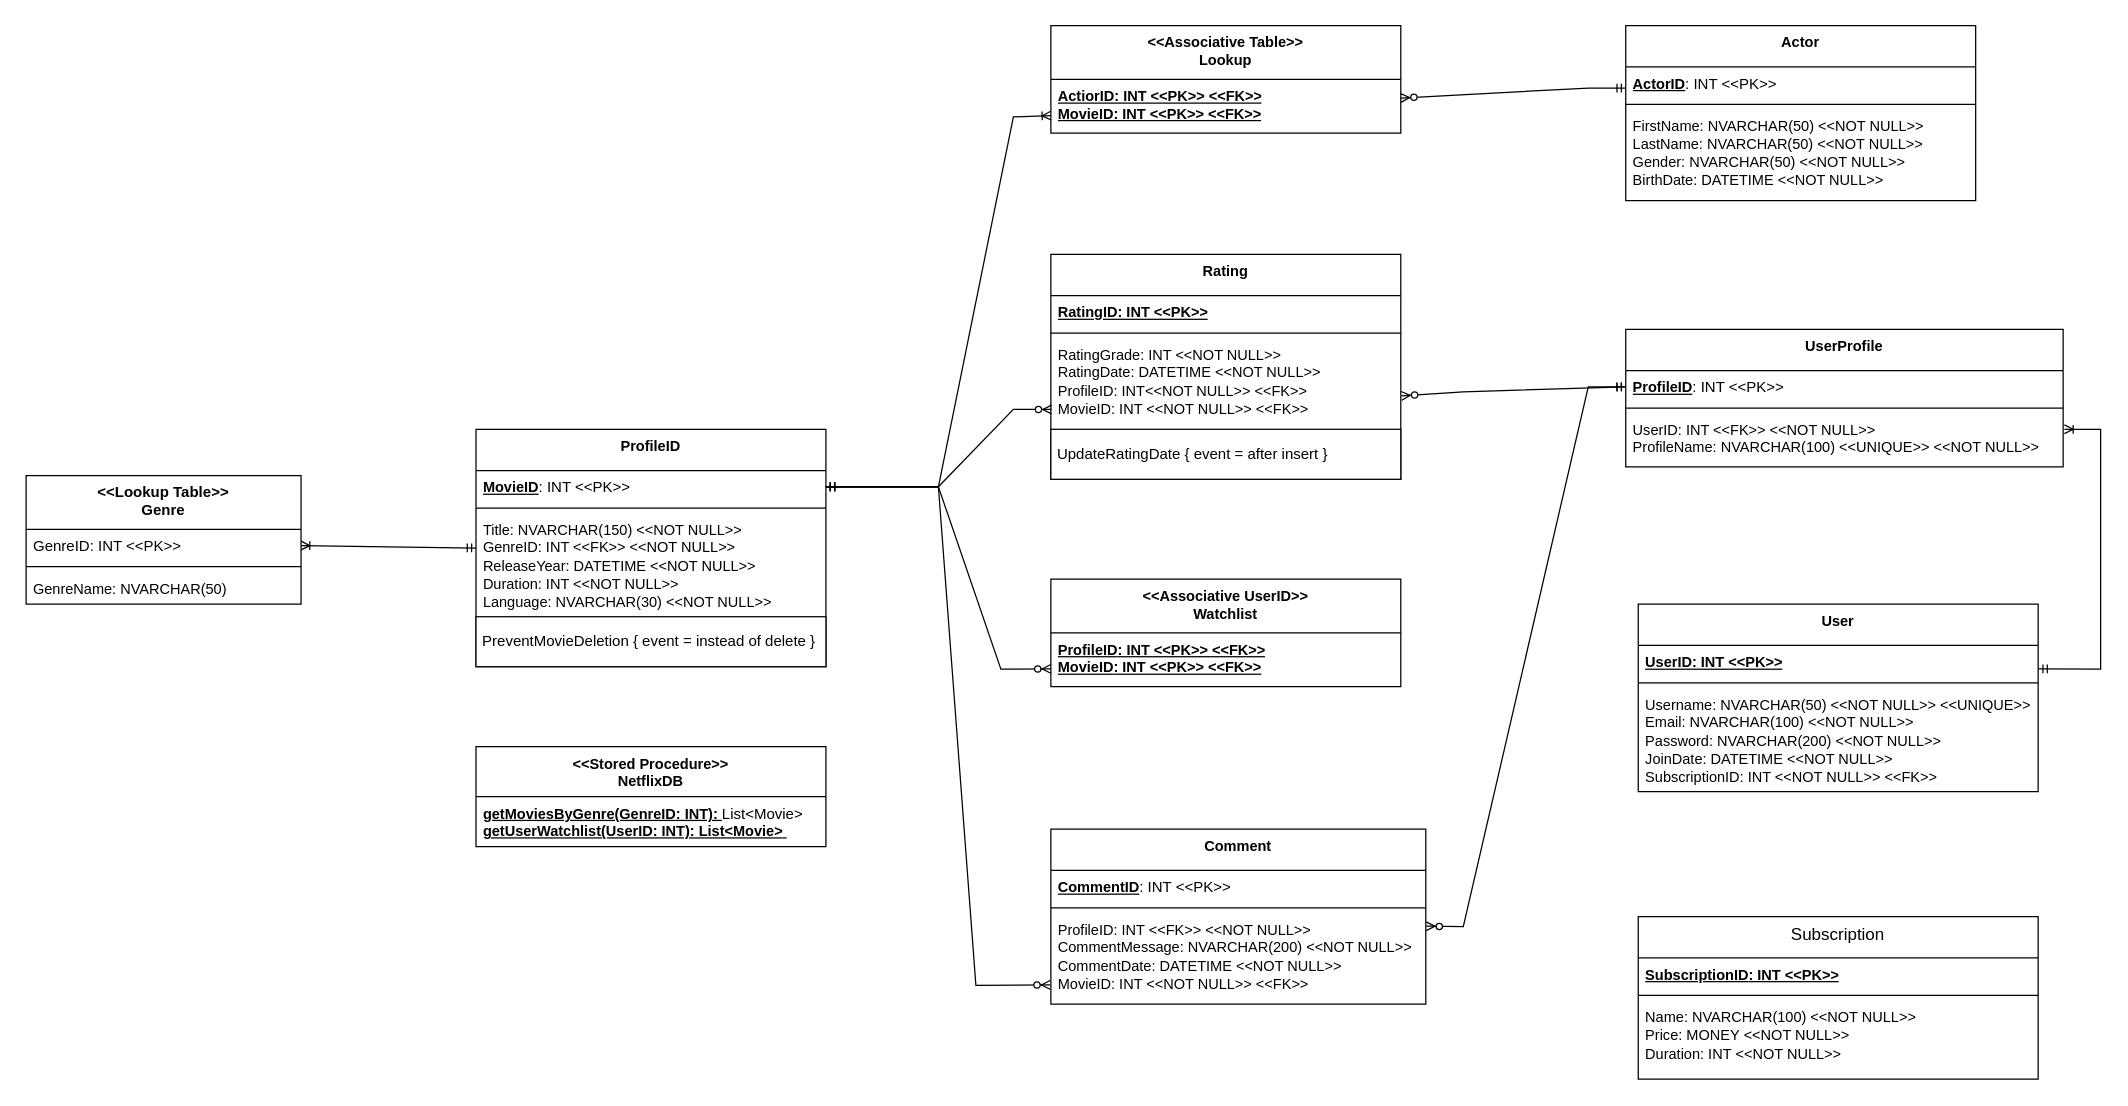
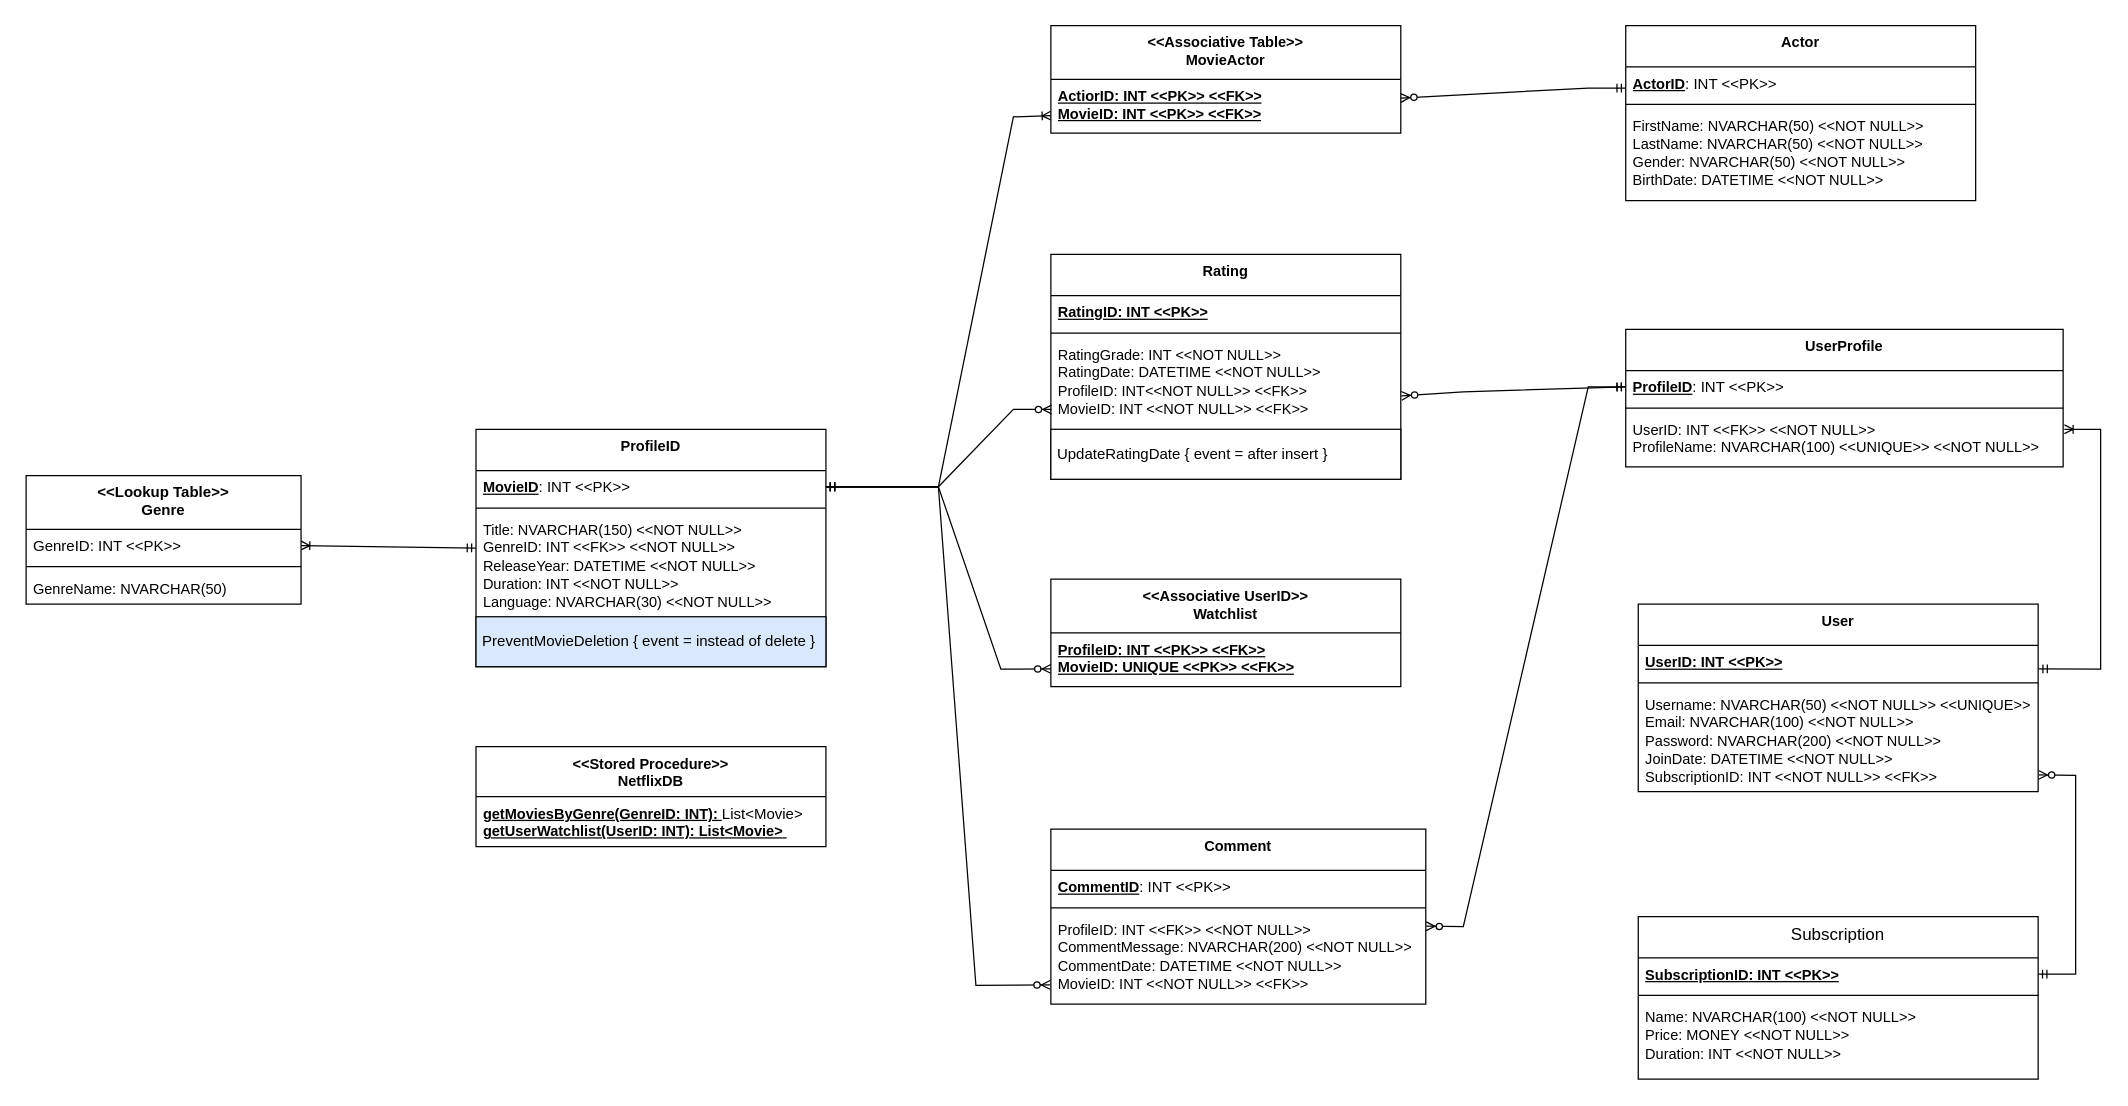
node "<<Associative Table>> Lookup": label "<<Associative Table>> Lookup" -> "<<Associative Table>> MovieActor"
node "PreventMovieDeletion { event = instead of delete }": fillcolor #ffffff -> #dae8fc
node "ProfileID: INT <<PK>> <<FK>> MovieID: INT <<PK>> <<FK>>": label "ProfileID: INT <<PK>> <<FK>> MovieID: INT <<PK>> <<FK>>" -> "ProfileID: INT <<PK>> <<FK>> MovieID: UNIQUE <<PK>> <<FK>>"
edge "Username: NVARCHAR(50) <<NOT NULL>> <<UNIQUE>> Email: NVARCHAR(100) <<NOT NULL>> Password: NVARCHAR(200) <<NOT NULL>> JoinDate: DATETIME <<NOT NULL>> SubscriptionID: INT <<NOT NULL>> <<FK>>" -- "SubscriptionID: INT <<PK>>": added
